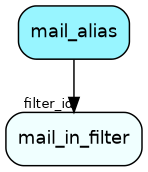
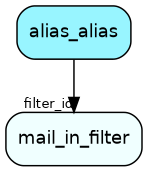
node "mail_alias": label "mail_alias" -> "alias_alias"
